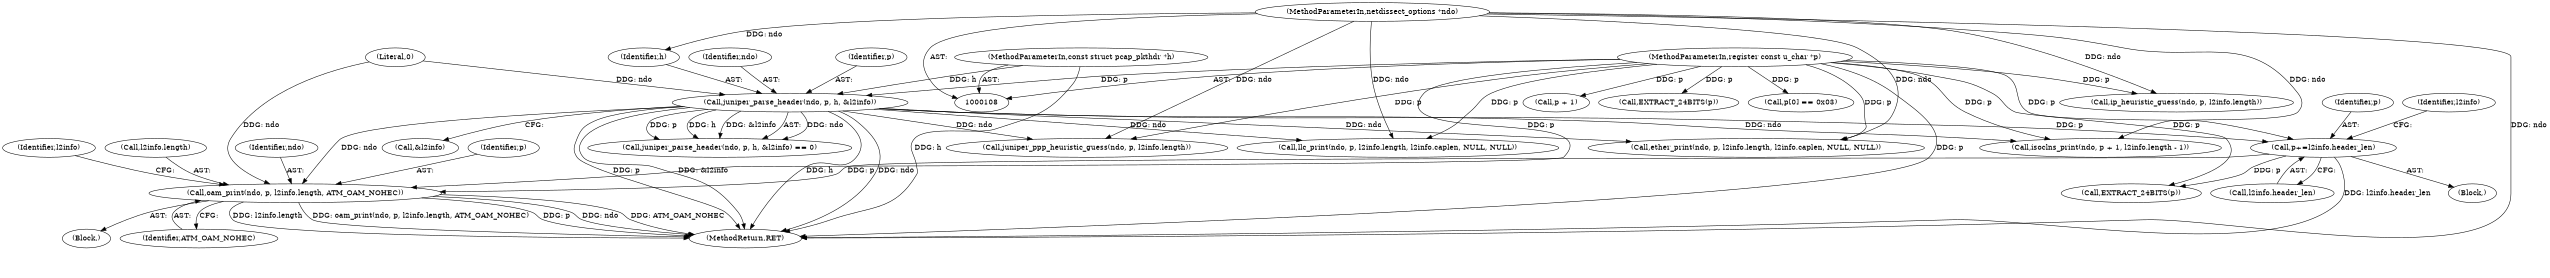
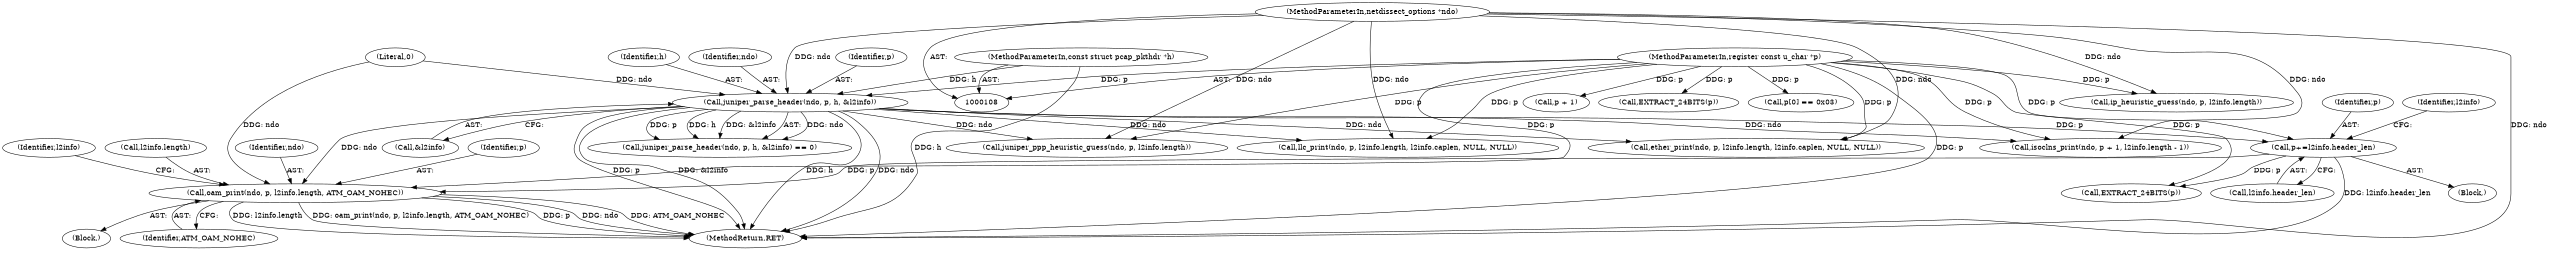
edge "(MethodParameterIn,netdissect_options *ndo)" -> "(Identifier,h)": now "(MethodParameterIn,netdissect_options *ndo)" -> "(Call,juniper_parse_header(ndo, p, h, &l2info))"
edge "(Call,&l2info)" -> "(Call,juniper_parse_header(ndo, p, h, &l2info))": added, label "AST:"
